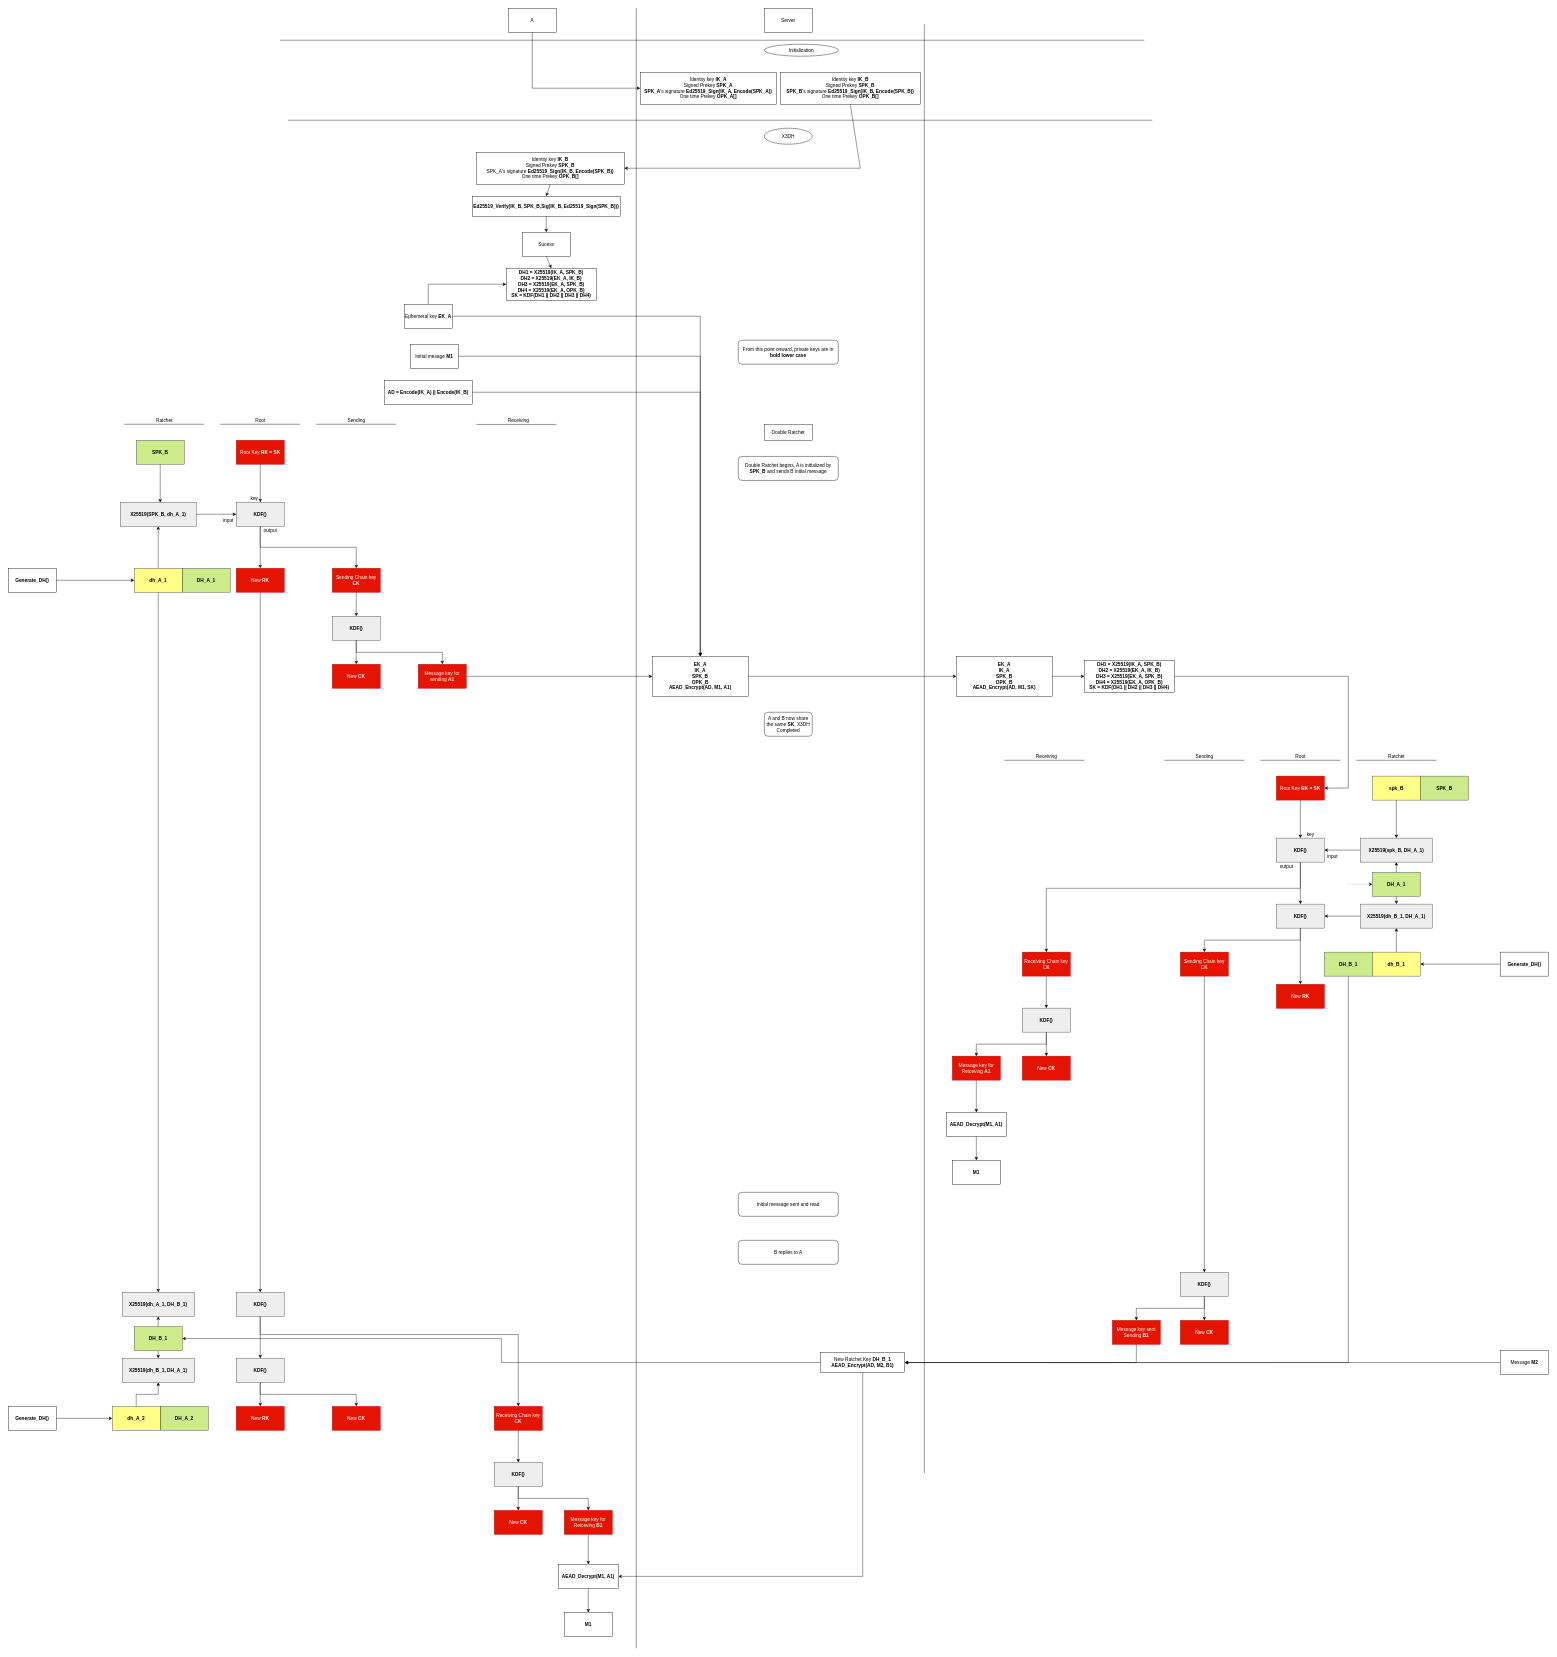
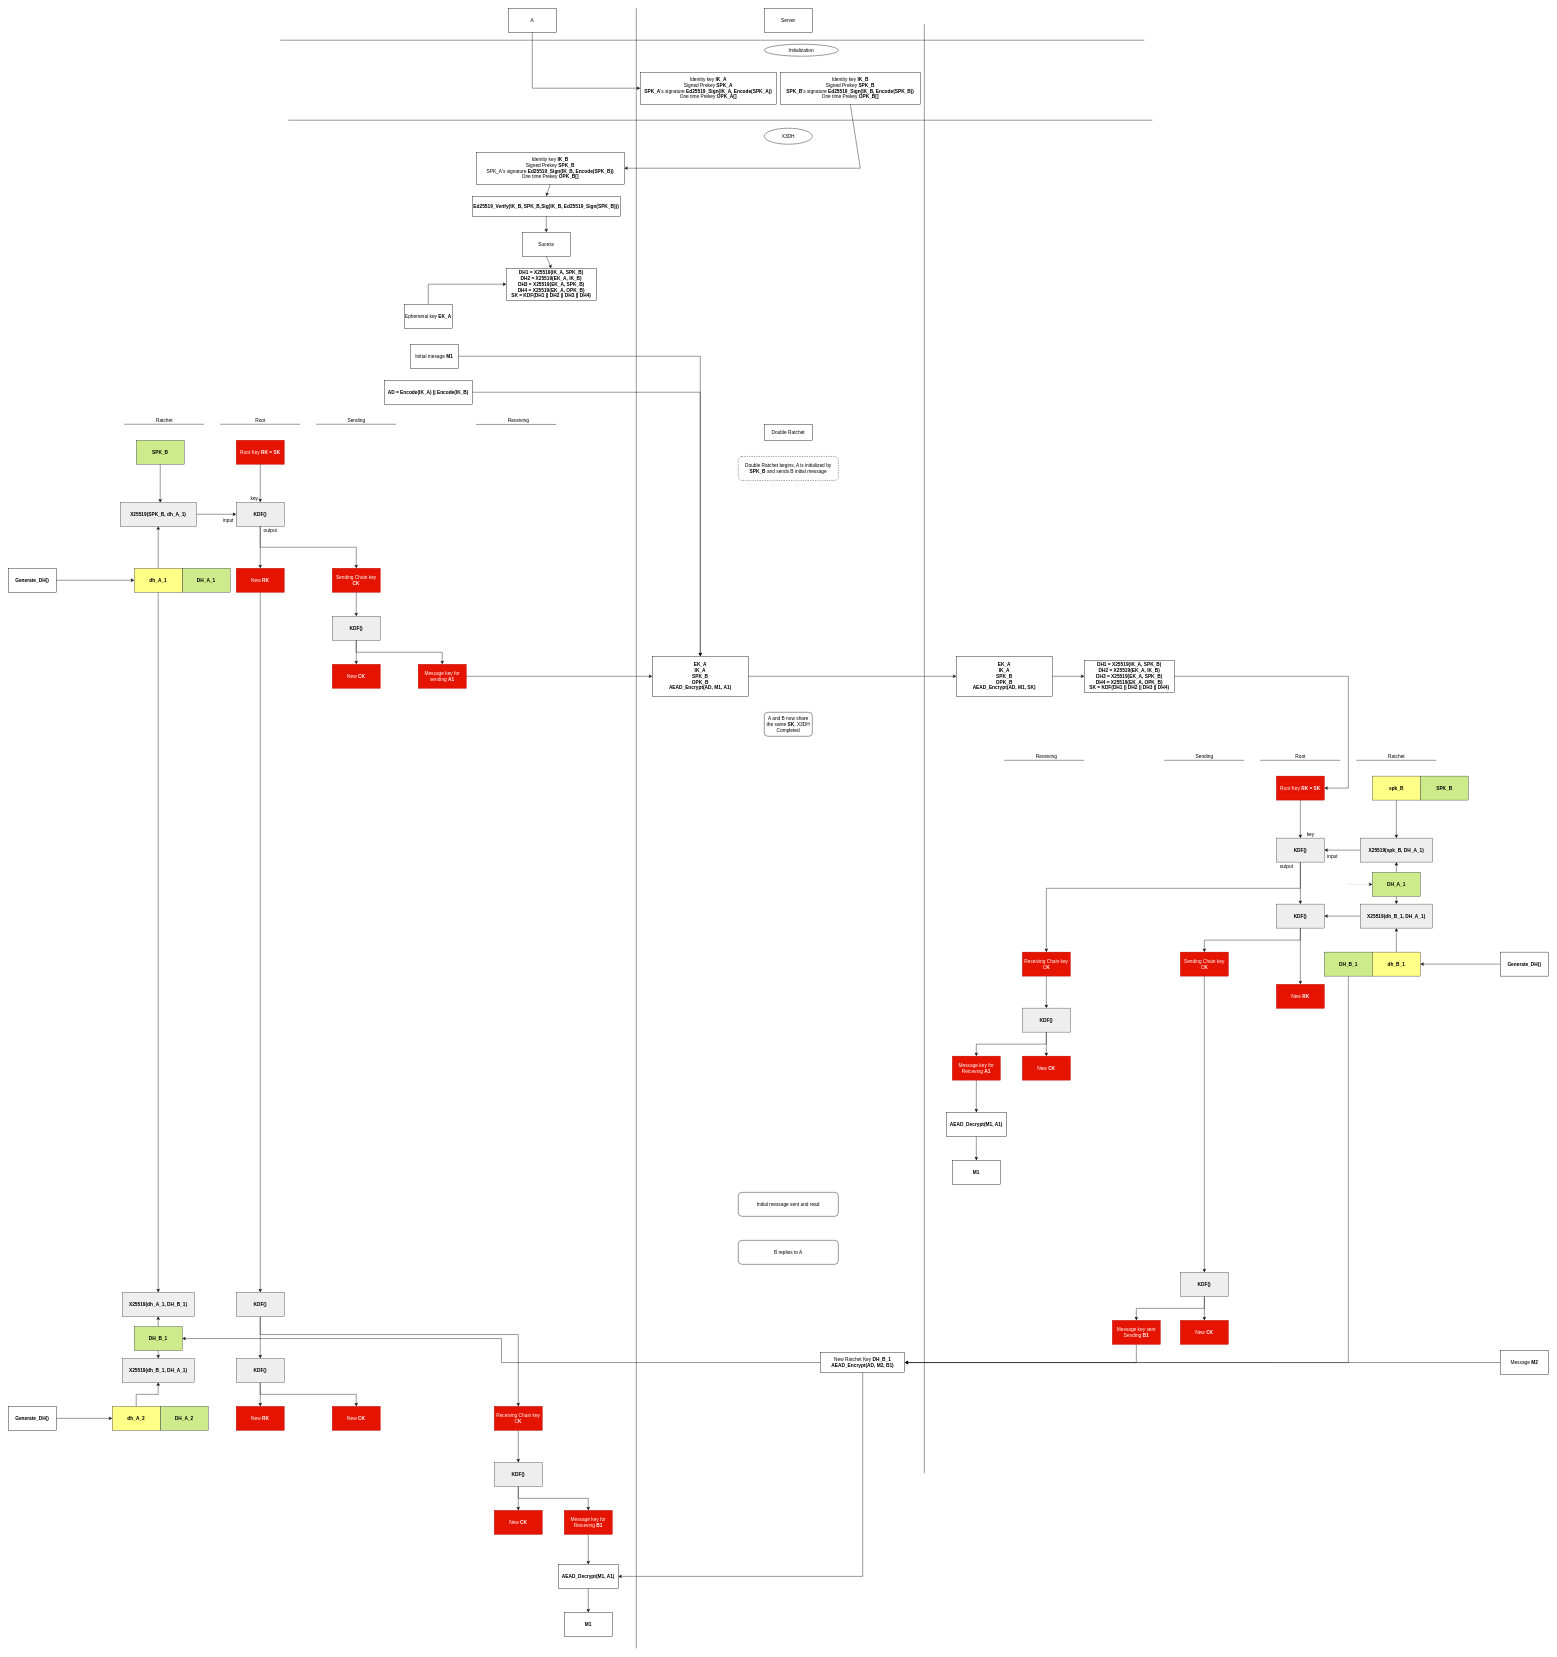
edge "Ephemeral key EK_A" -> "EK_A IK_A SPK_B OPK_B AEAD_Encrypt(AD, M1, A1)": removed
node "From this point onward, private keys are in bold lower case": removed
node "Double Ratchet begins, A is initialized by SPK_B and sends B initial message": style solid -> dashed
